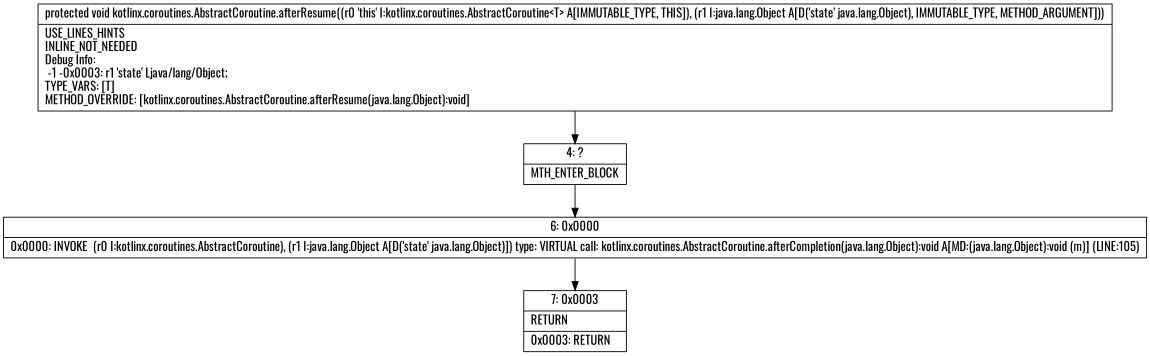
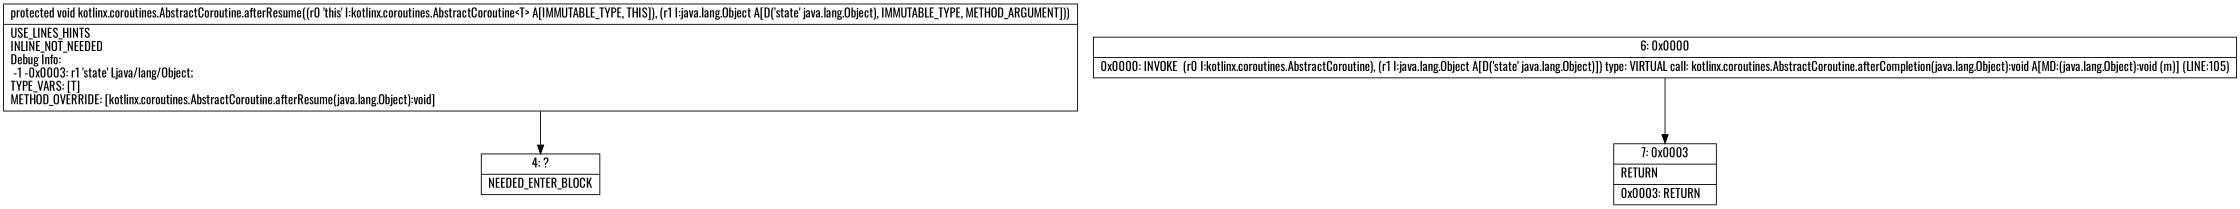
node "4: ?": text "MTH_ENTER_BLOCK" -> "NEEDED_ENTER_BLOCK"
edge "4: ?" -> "6: 0x0000": removed
